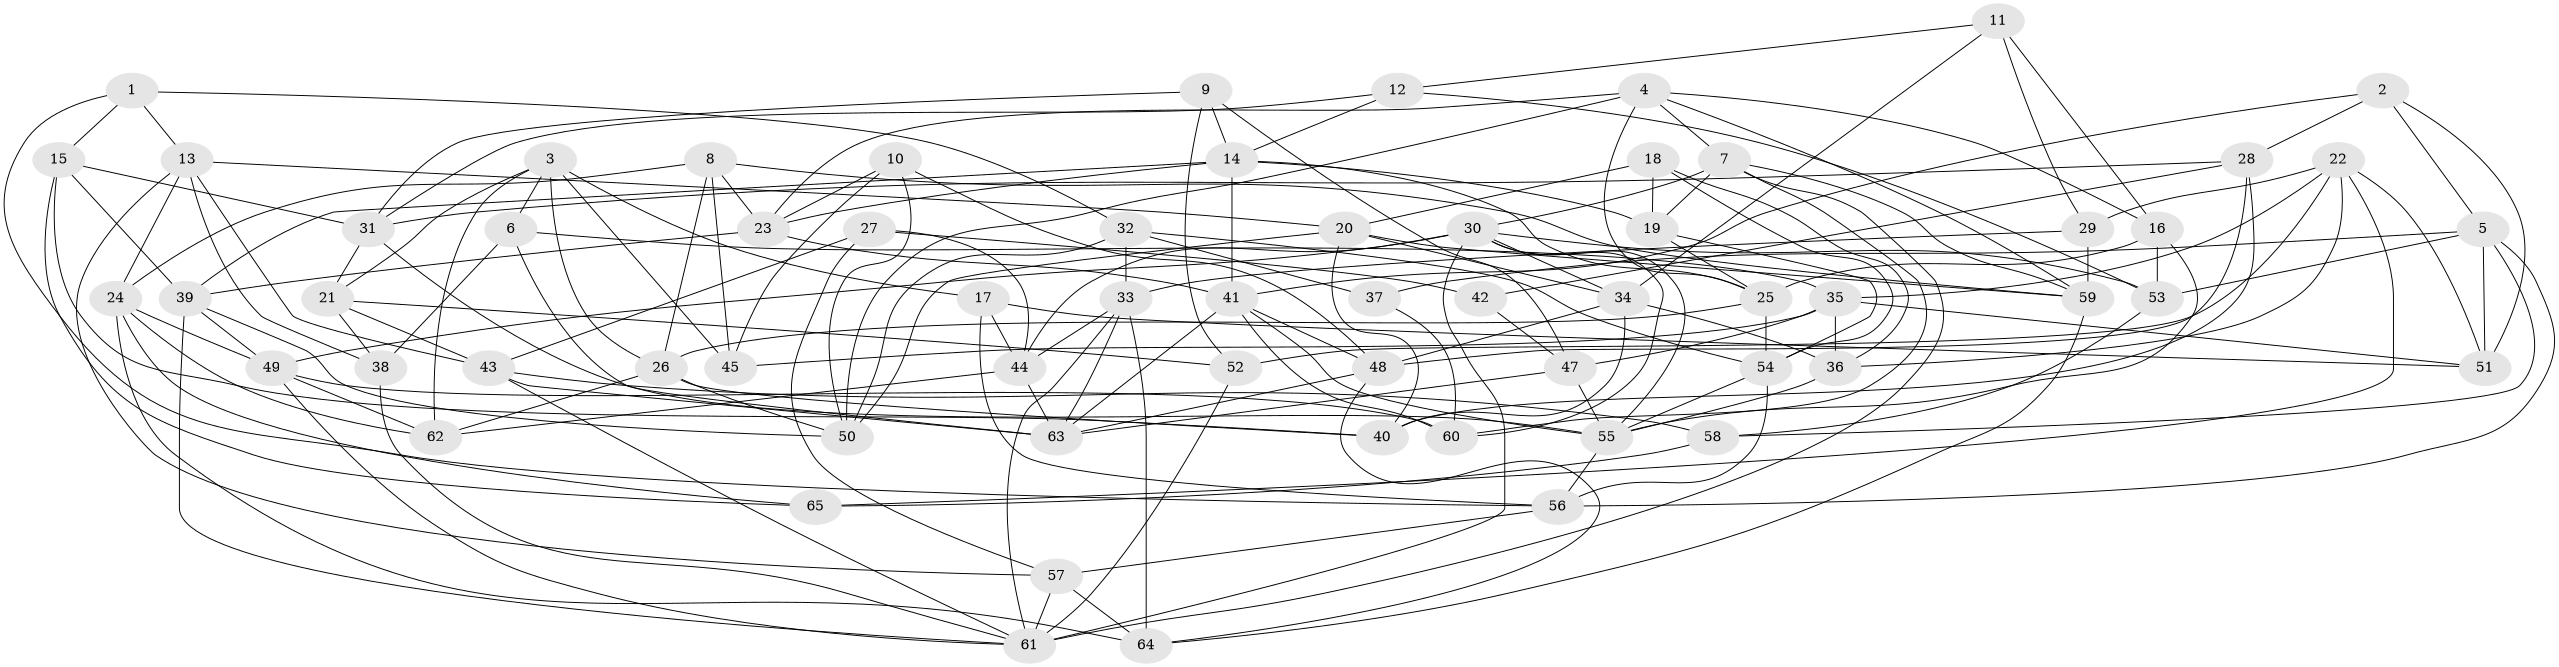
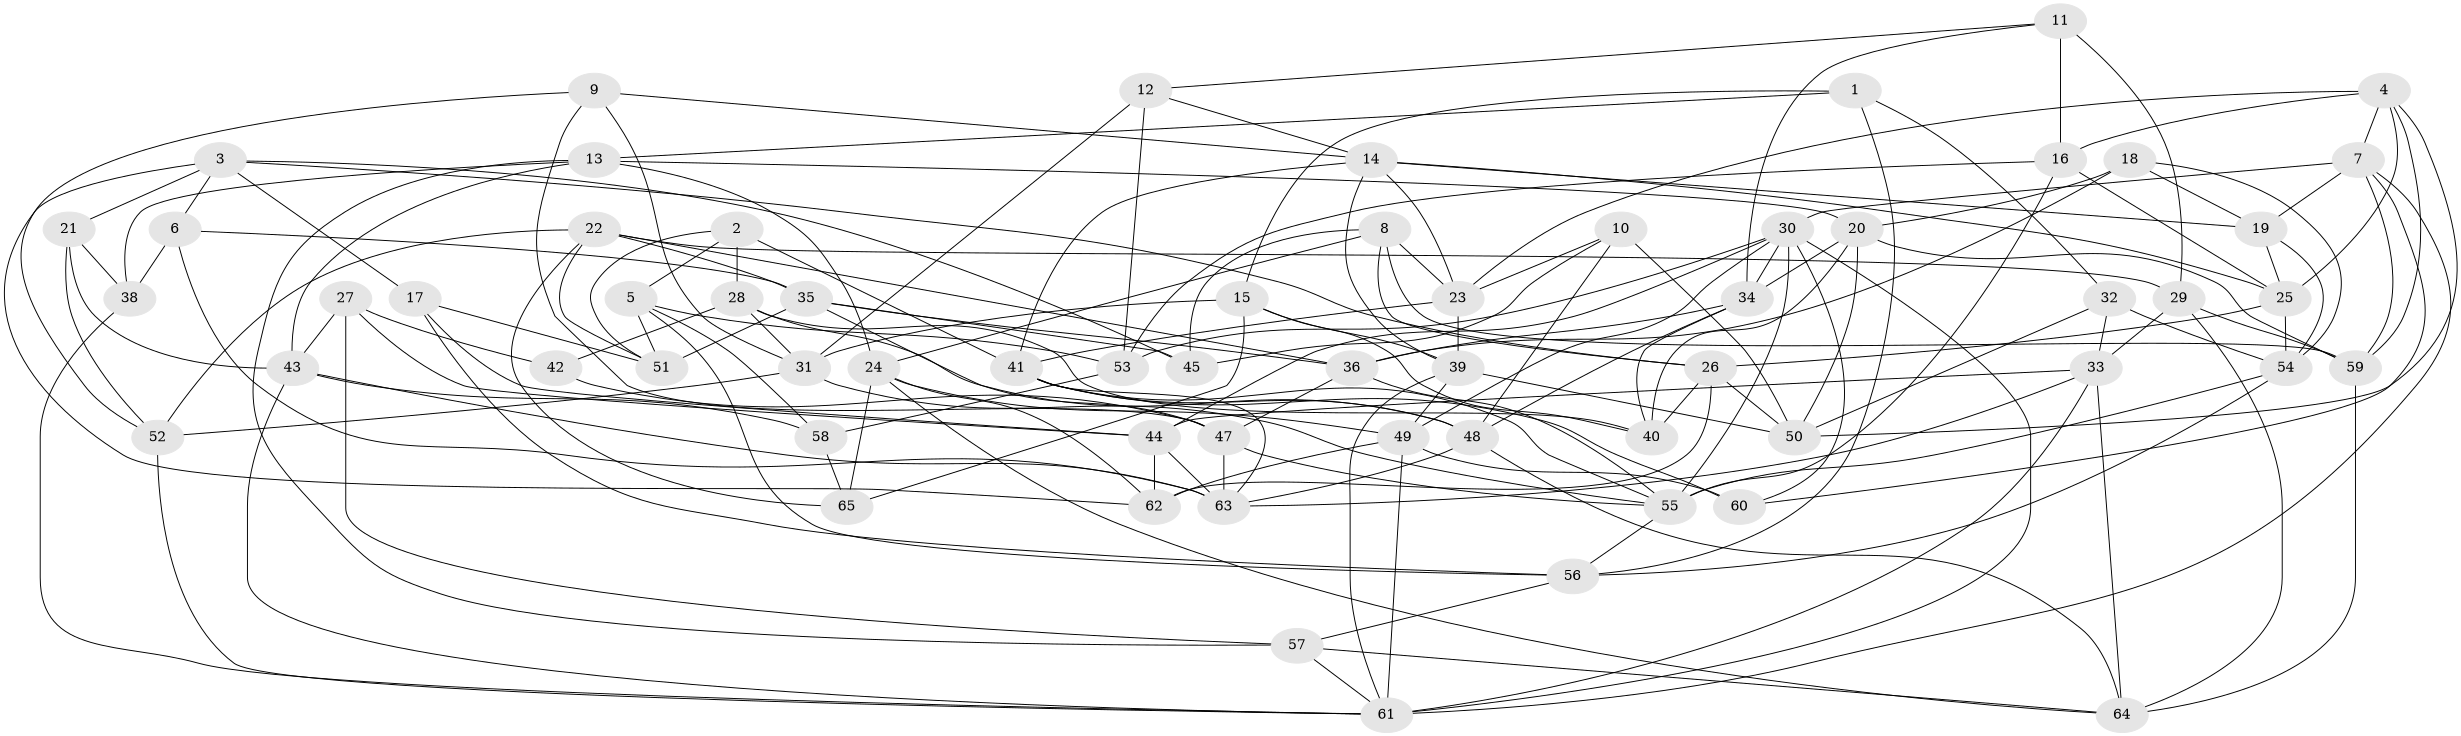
edge "31" -- "21": now "31" -- "52"
node "37": removed
edge "36" -- "47": added
edge "29" -- "64": added
